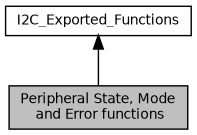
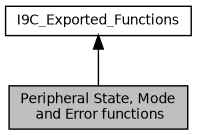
node "I2C_Exported_Functions": label "I2C_Exported_Functions" -> "I9C_Exported_Functions"
